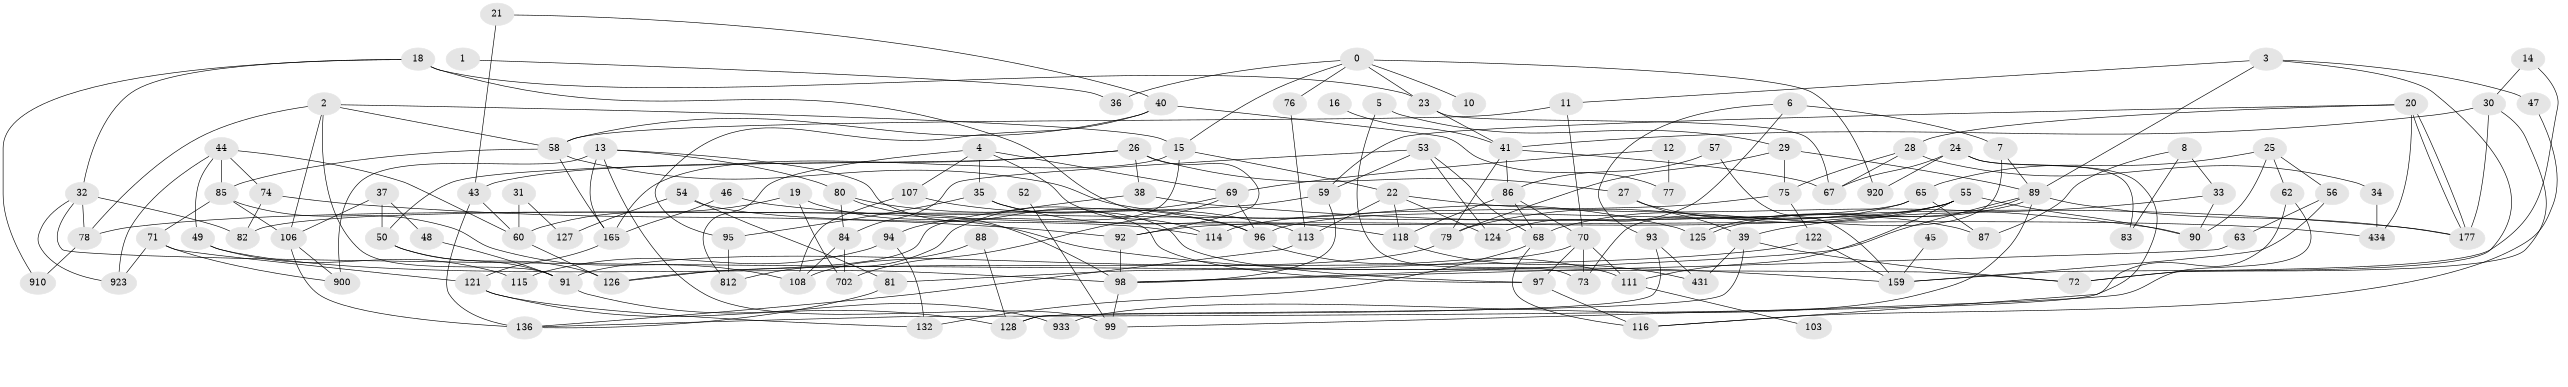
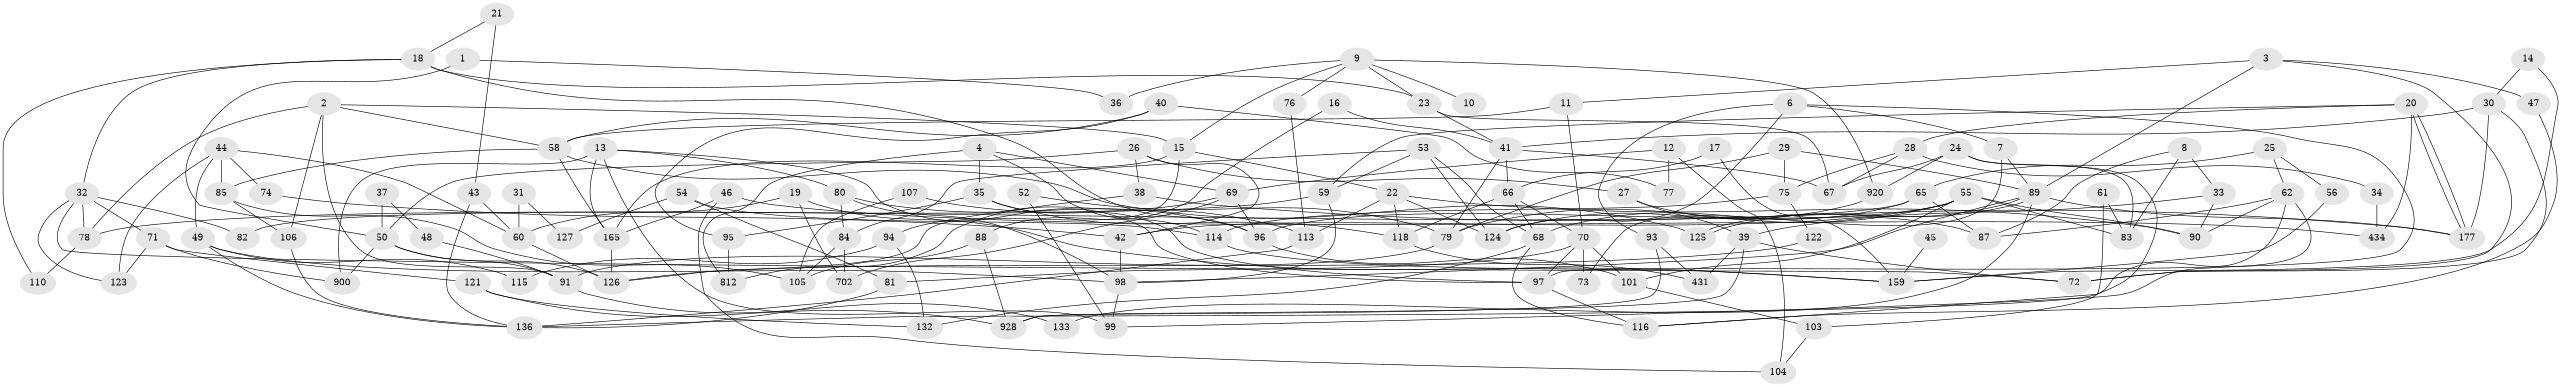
edge "21" -- "40": now "21" -- "18"
node "0": label "0" -> "9"
node "5": removed
edge "1" -- "50": added
node "57": label "57" -> "17"
edge "26" -- "43": removed
edge "4" -- "107": removed
node "86": label "86" -> "66"
node "61": added
edge "16" -- "88": added
edge "25" -- "90": now "62" -- "90"
edge "52" -- "79": added
edge "37" -- "106": removed
edge "74" -- "82": removed
edge "85" -- "71": now "32" -- "71"
edge "920" -- "124": added
edge "55" -- "83": added
edge "62" -- "87": added
node "92": label "92" -> "42"
node "63": removed
edge "106" -- "900": now "50" -- "900"
edge "165" -- "121": now "165" -- "126"
edge "6" -- "97": added
edge "122" -- "159": now "114" -- "159"
node "910": label "910" -> "110"
node "923": label "923" -> "123"
node "108": label "108" -> "105"
node "111": label "111" -> "101"
edge "49" -- "136": added
node "128": label "128" -> "928"
node "933": label "933" -> "133"
node "104": added
